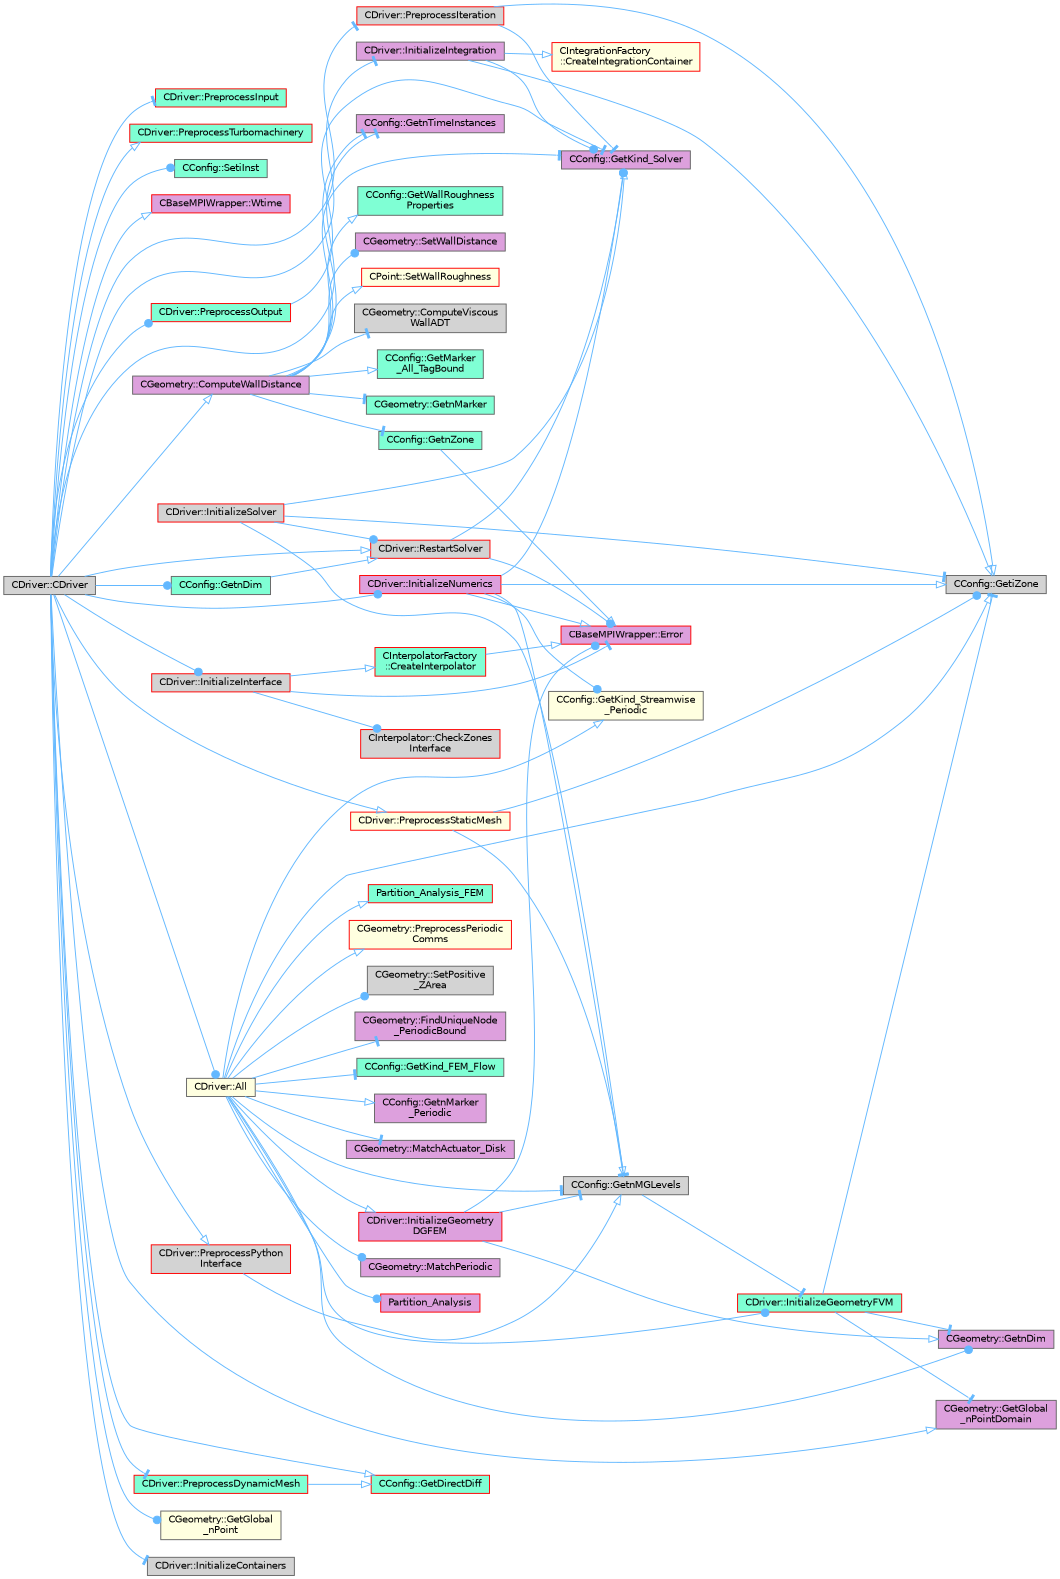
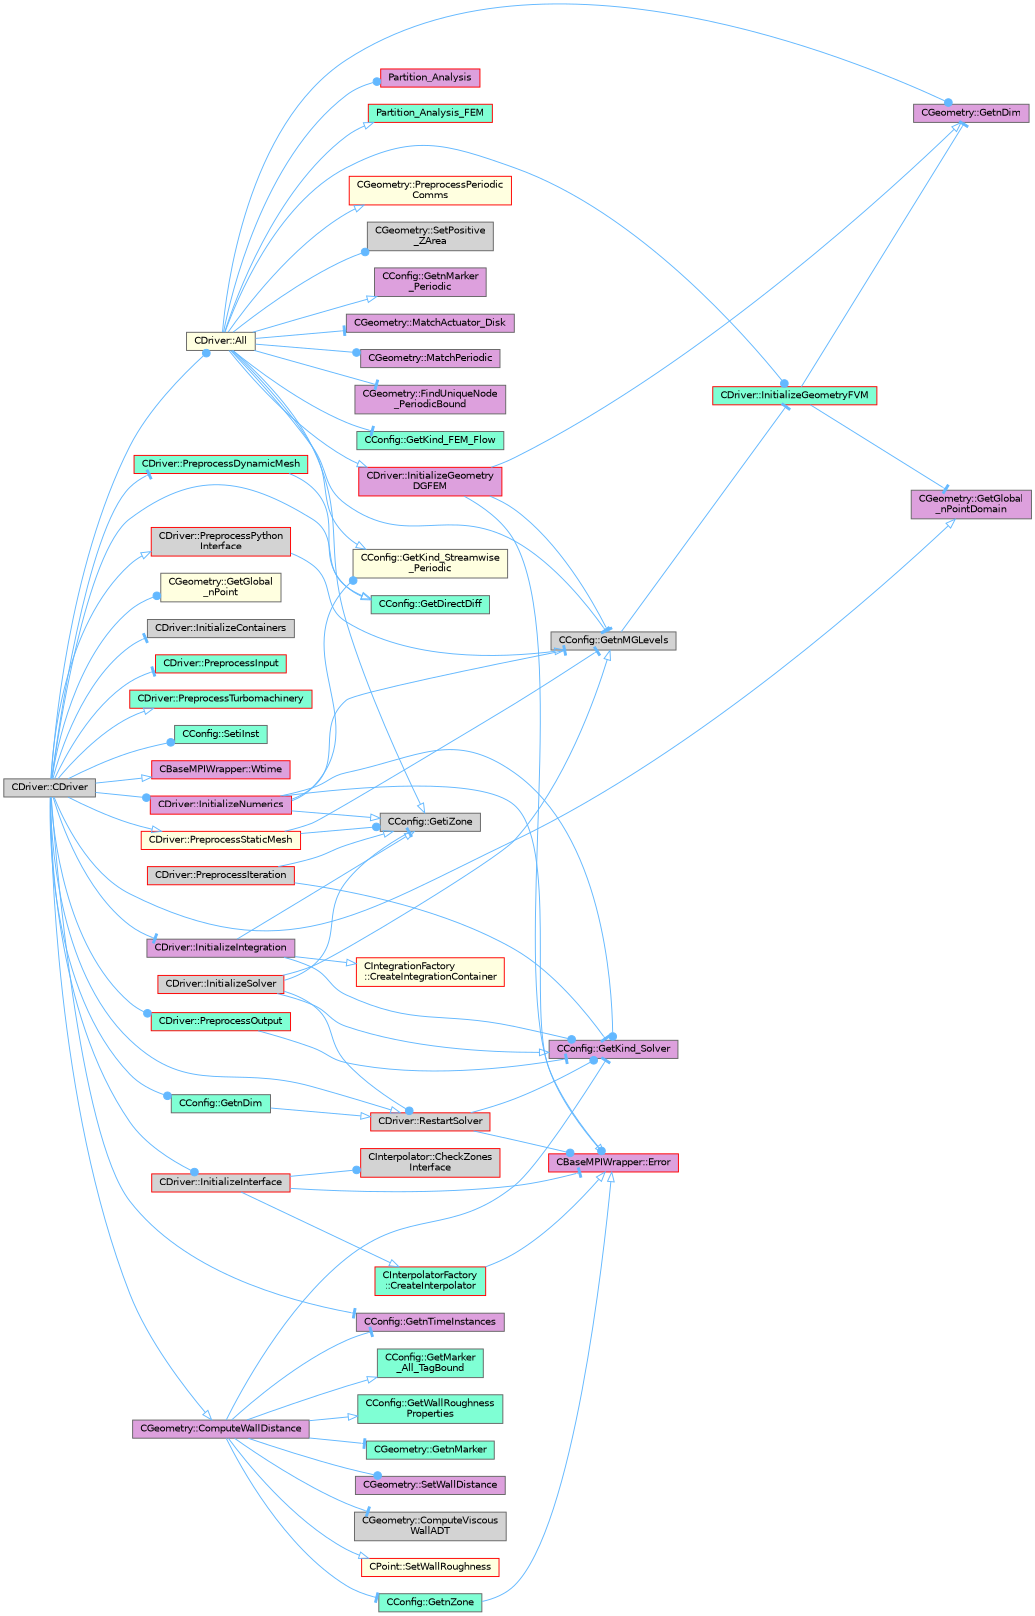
edge "CDriver::CDriver" -> "CDriver::PreprocessIteration": removed
edge "CDriver::InitializeGeometryFVM" -> "CConfig::GetiZone": removed
node "CConfig::GetDirectDiff": color red -> grey40
